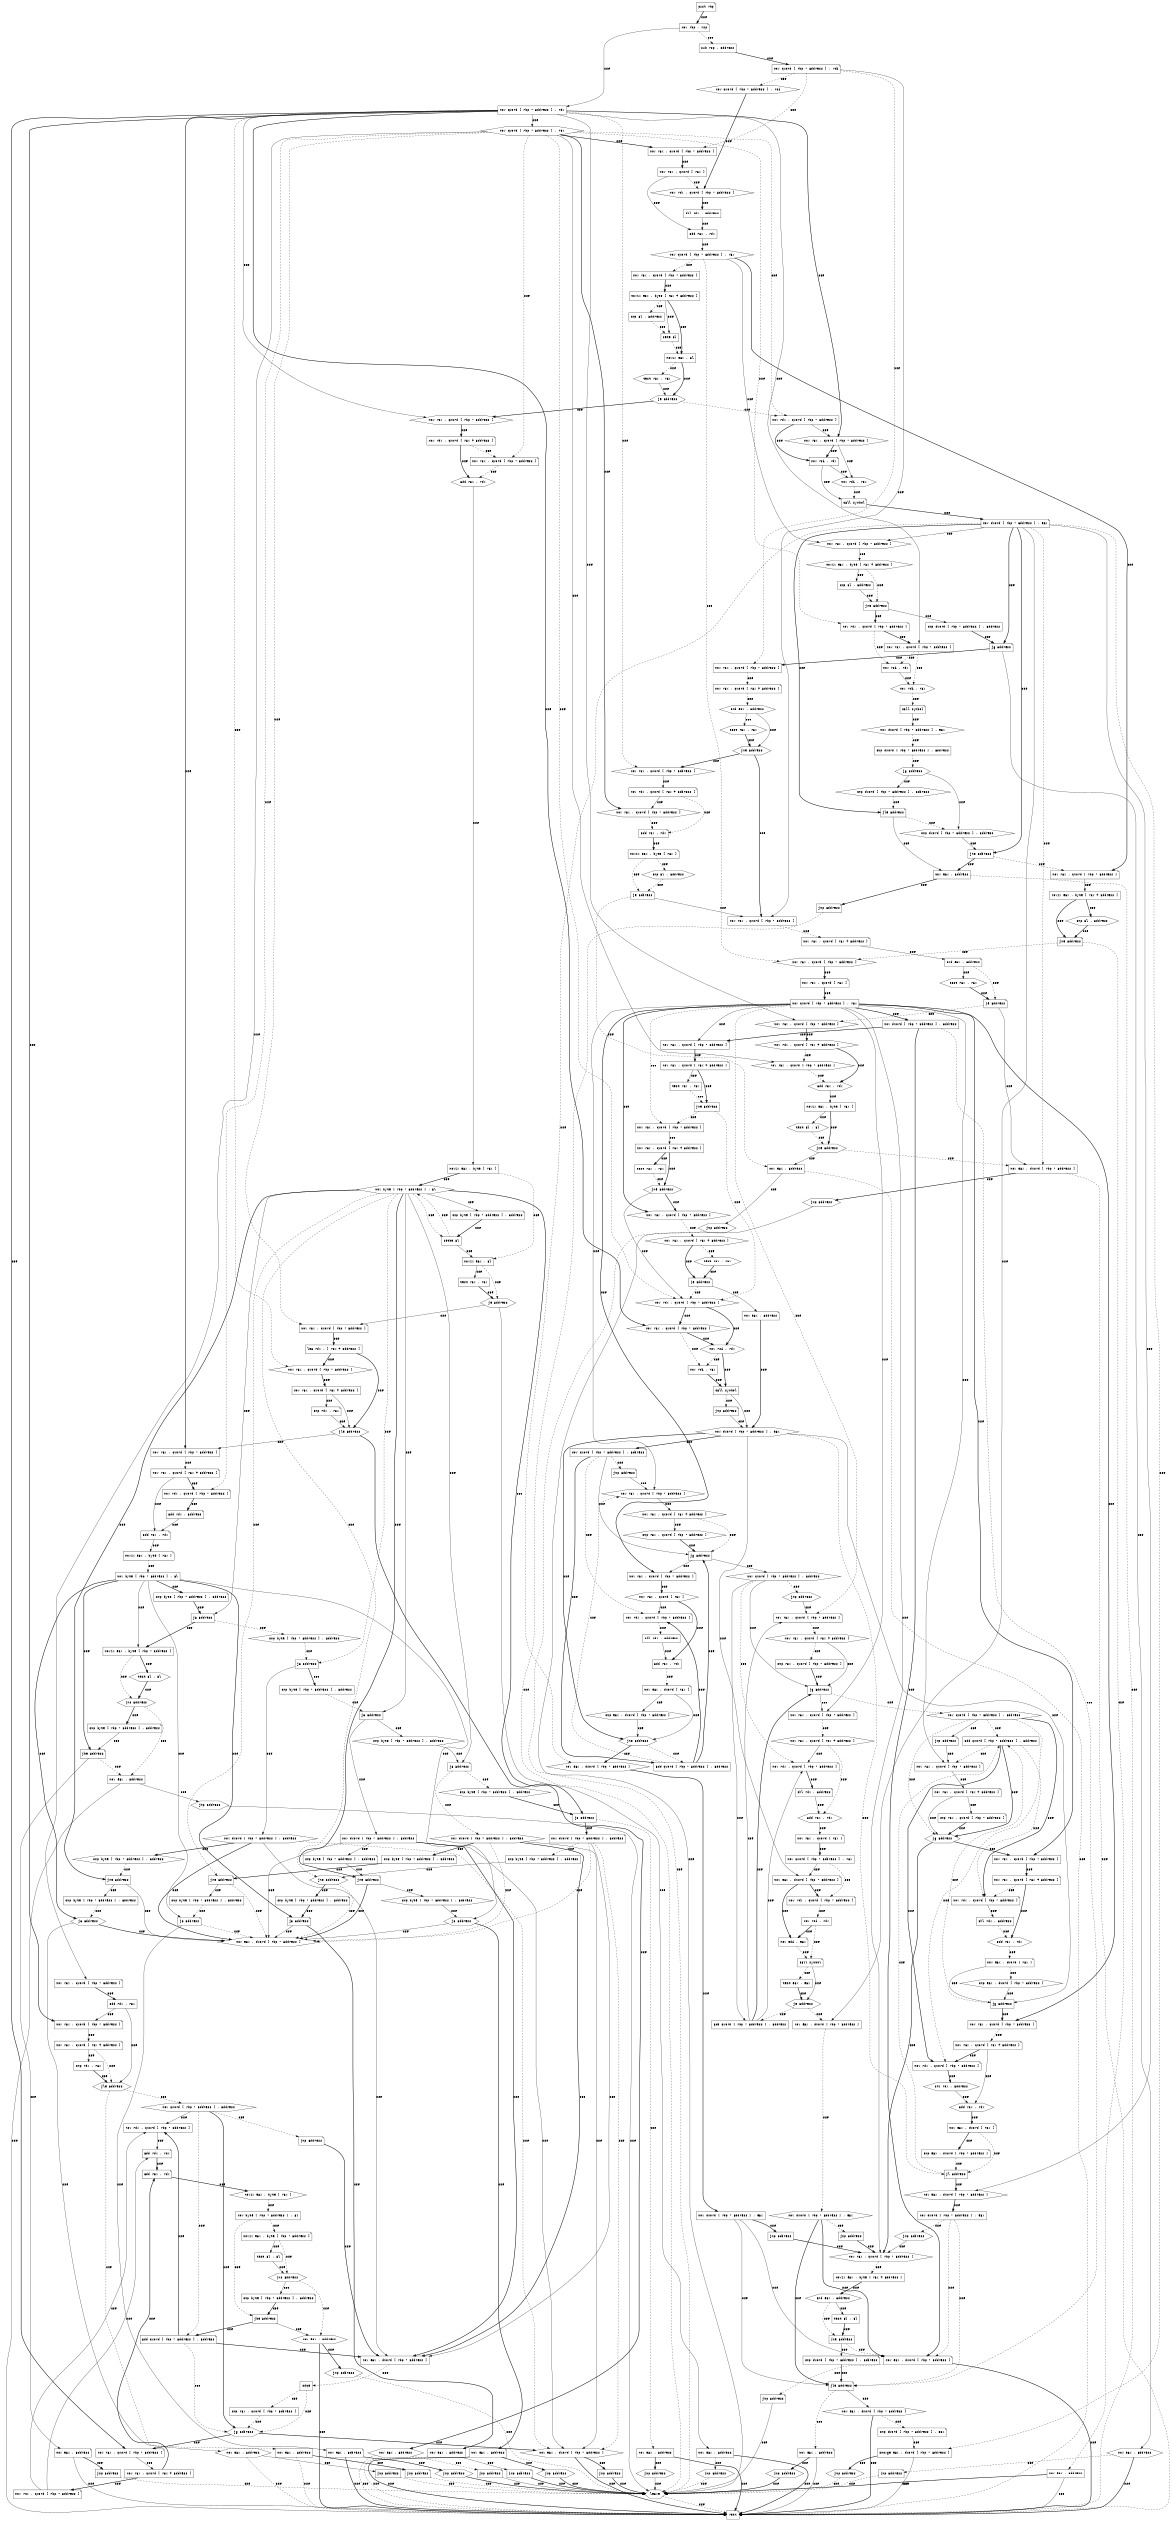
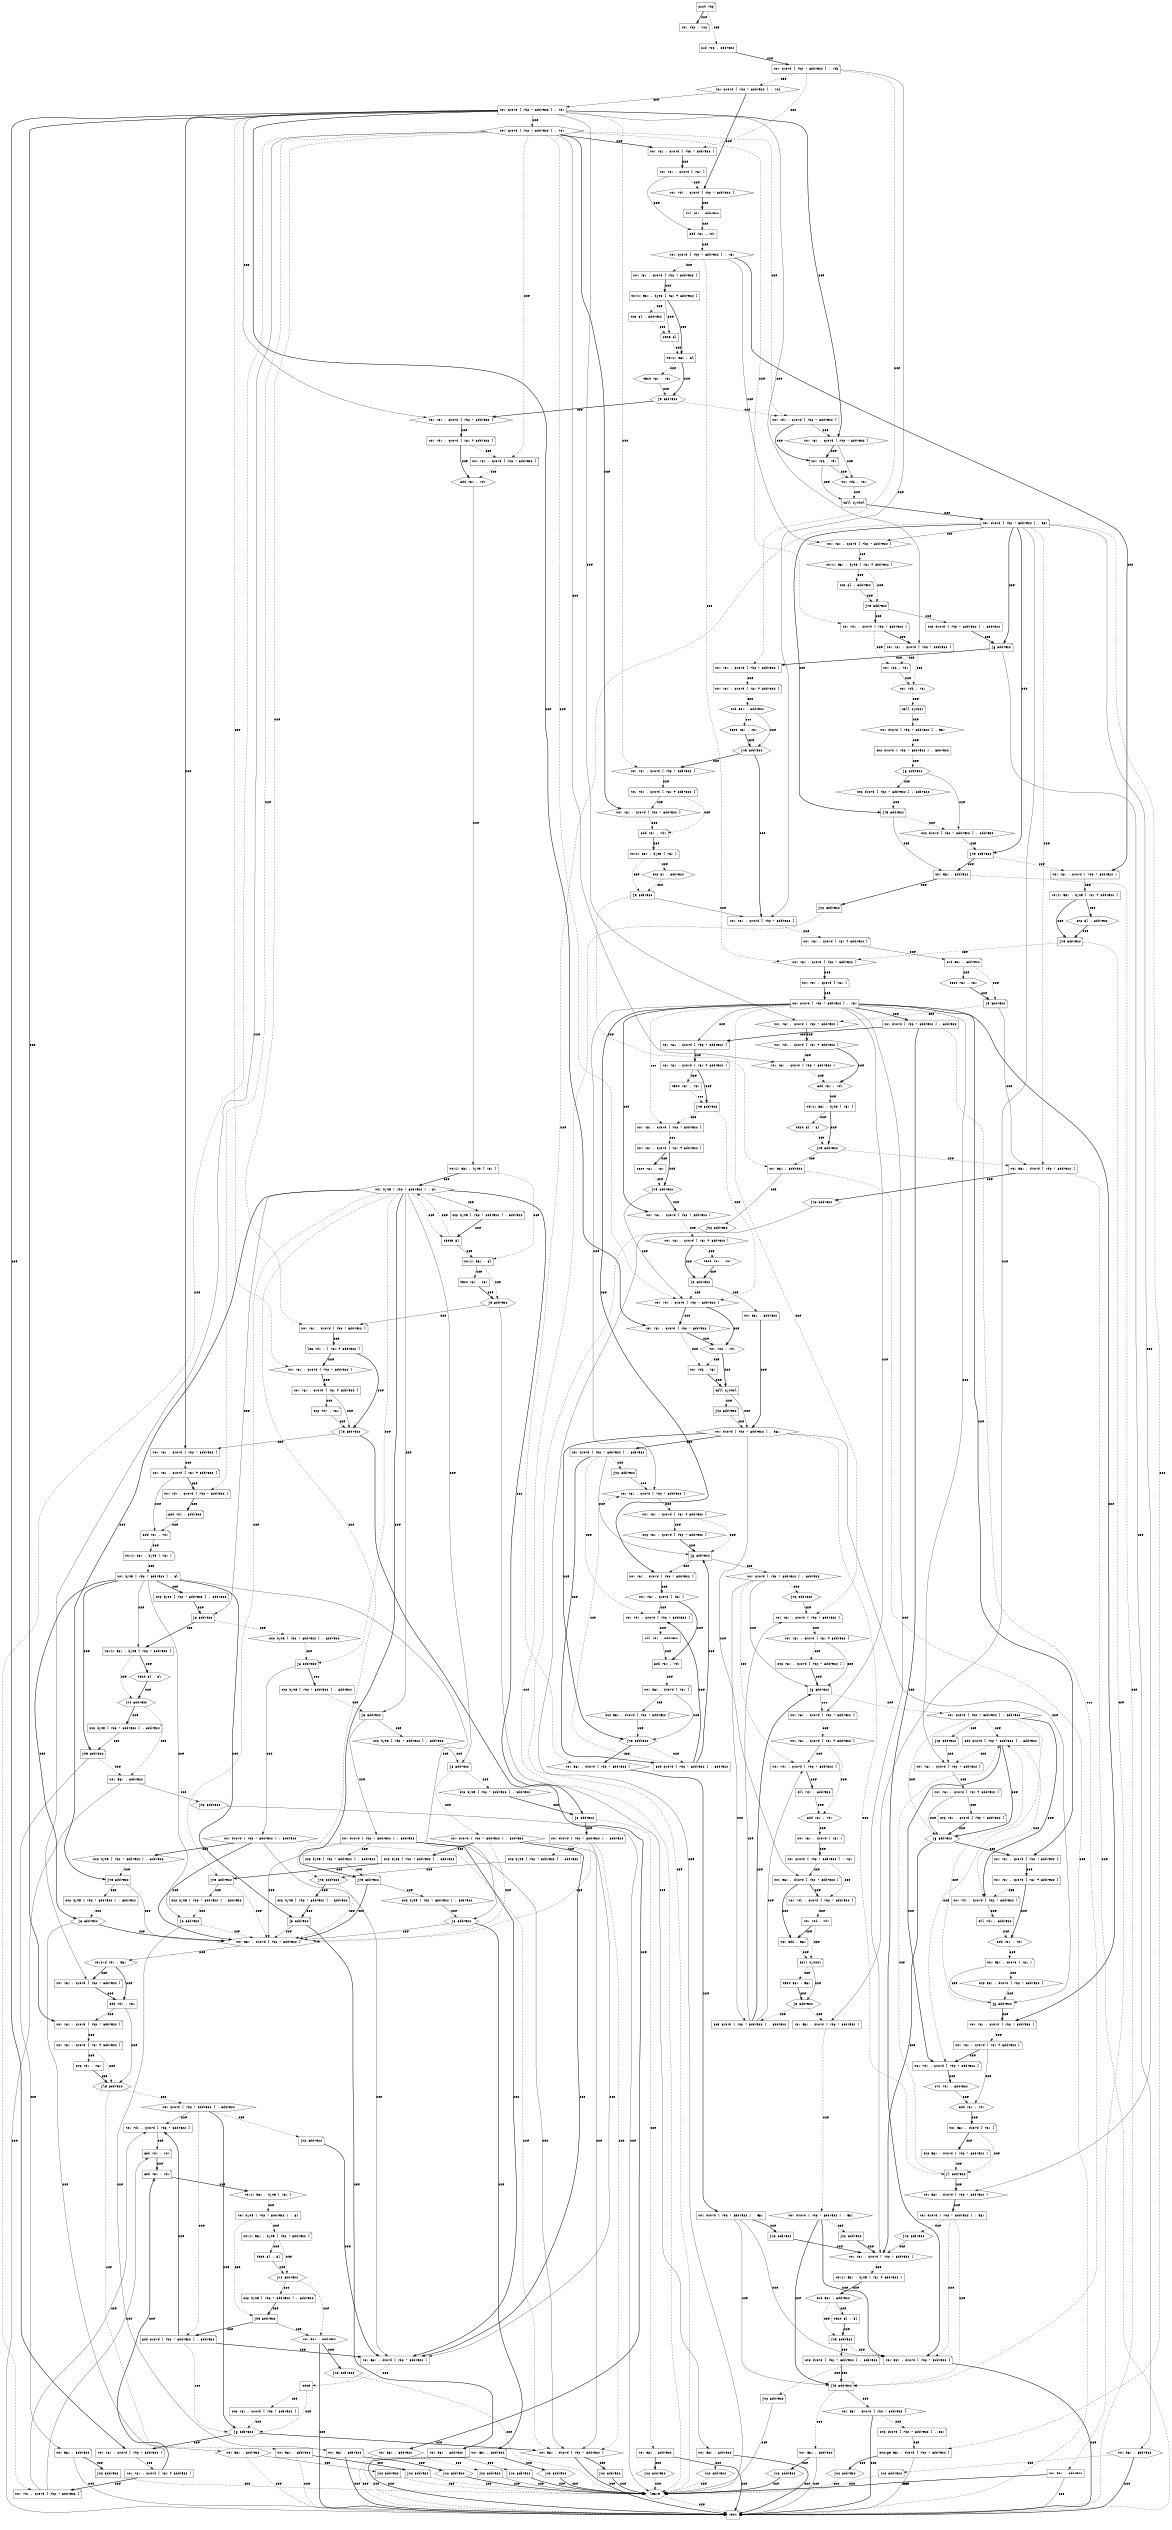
edge "mov rbp , rsp" -> "sub rsp , address": now "push rbp" -> "sub rsp , address"
edge "mov rbp , rsp" -> "mov qword [ rbp - address ] , rdx": now "mov qword [ rbp - address ] , rsi" -> "mov qword [ rbp - address ] , rdx"
edge "mov qword [ rbp - address ] , rcx" -> "mov rcx , qword [ rbp - address ]": added, label "DFG"
node "movsxd rdx , eax": added
